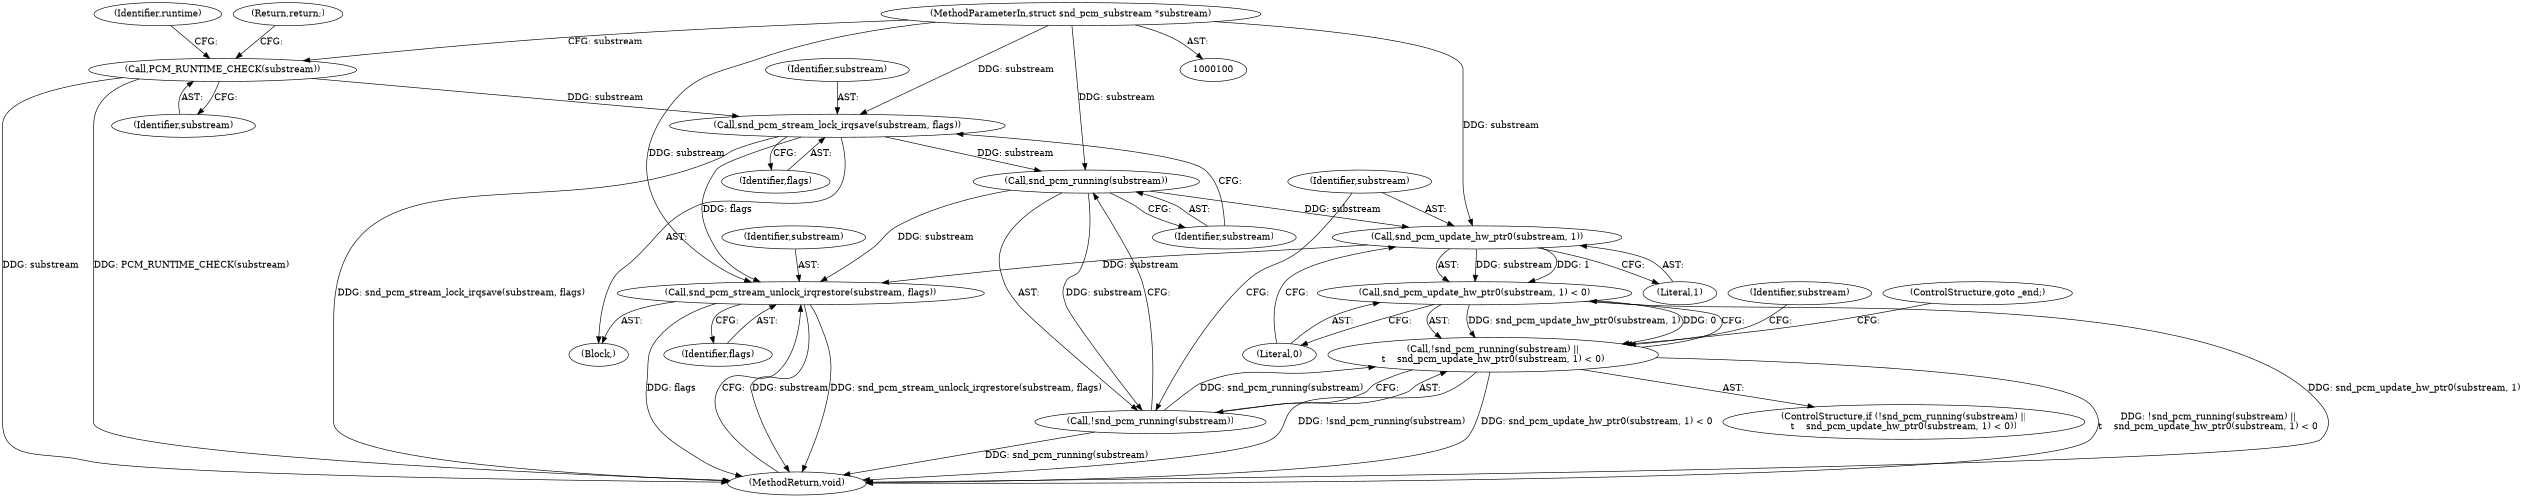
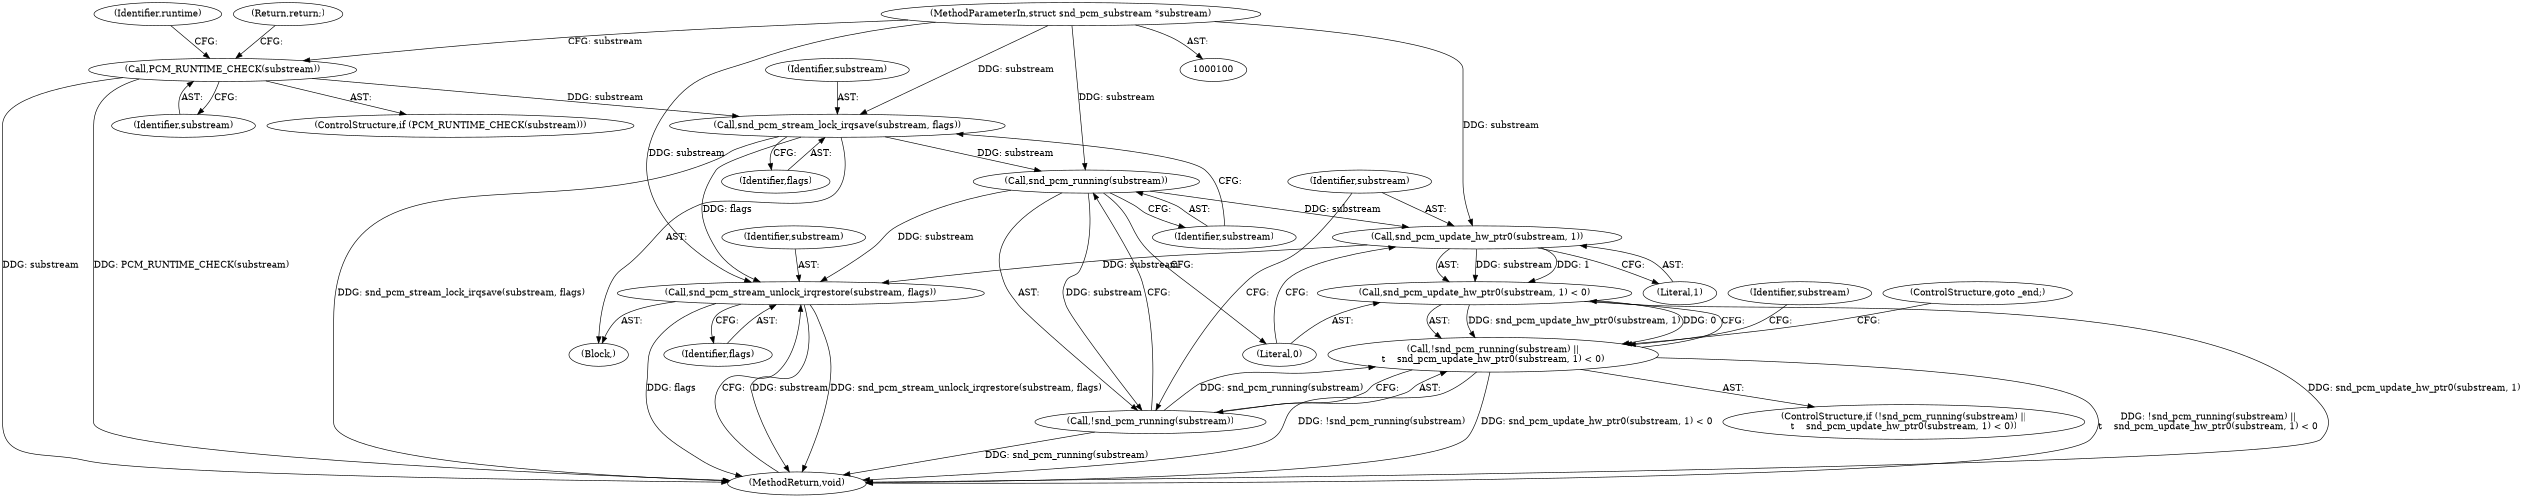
node "(ControlStructure,if (PCM_RUNTIME_CHECK(substream)))": added
edge "(Call,snd_pcm_update_hw_ptr0(substream, 1) < 0)" -> "(Literal,0)": now "(Call,snd_pcm_running(substream))" -> "(Literal,0)"
